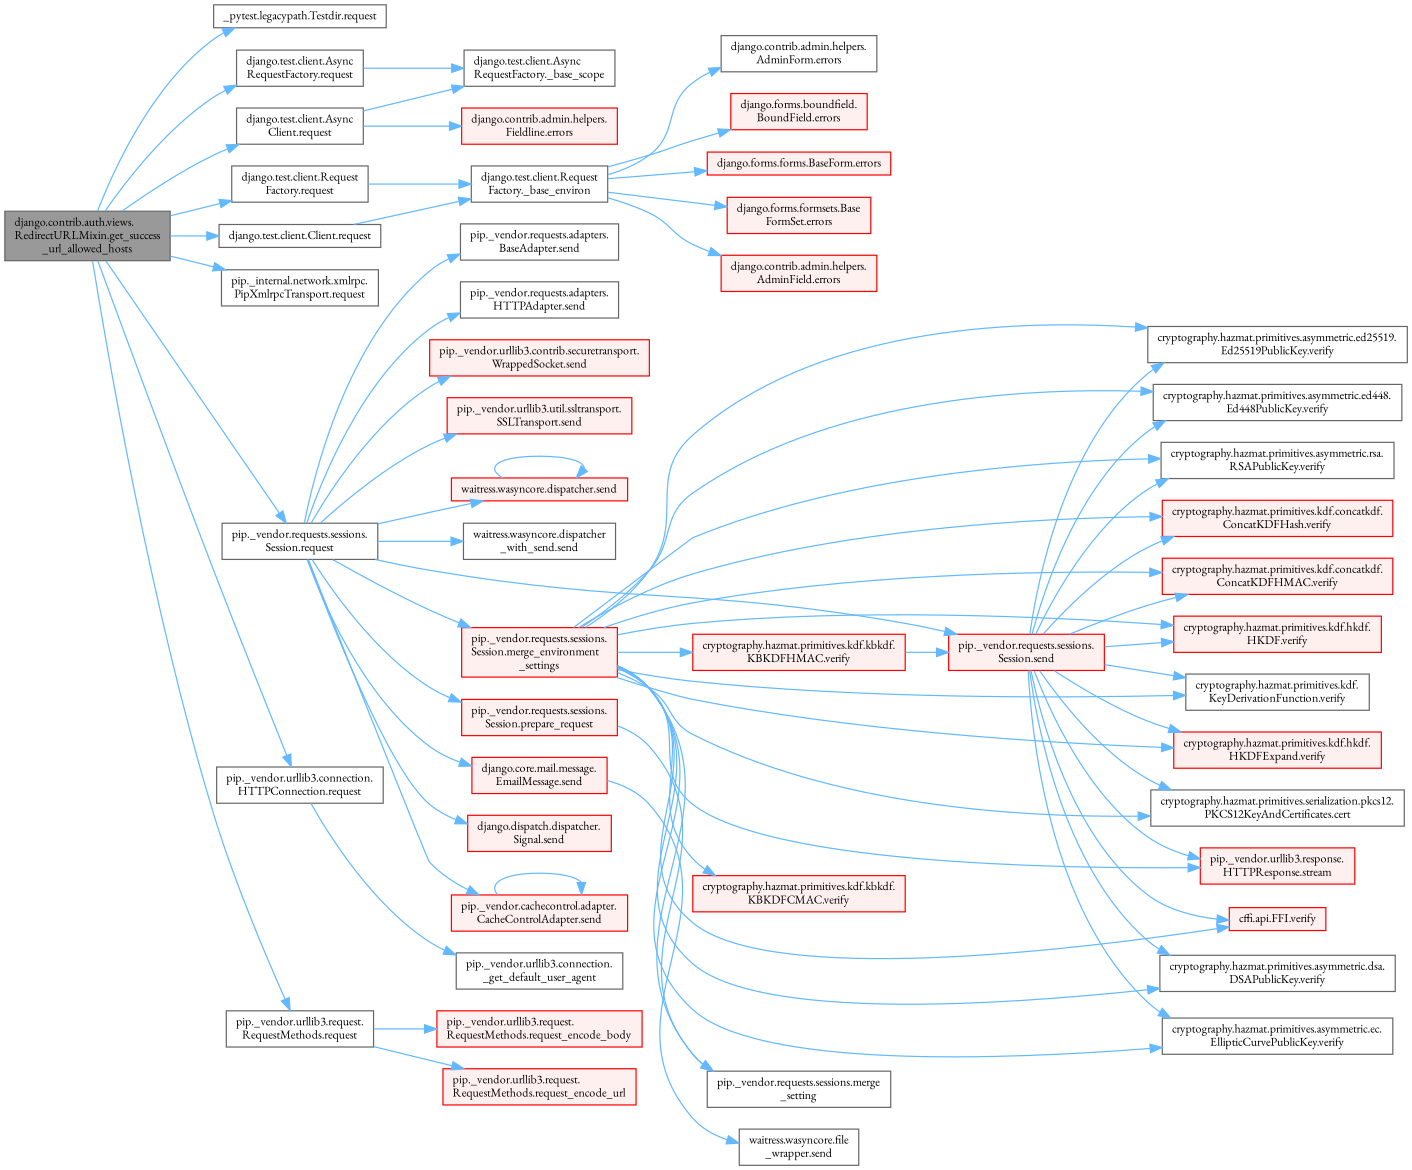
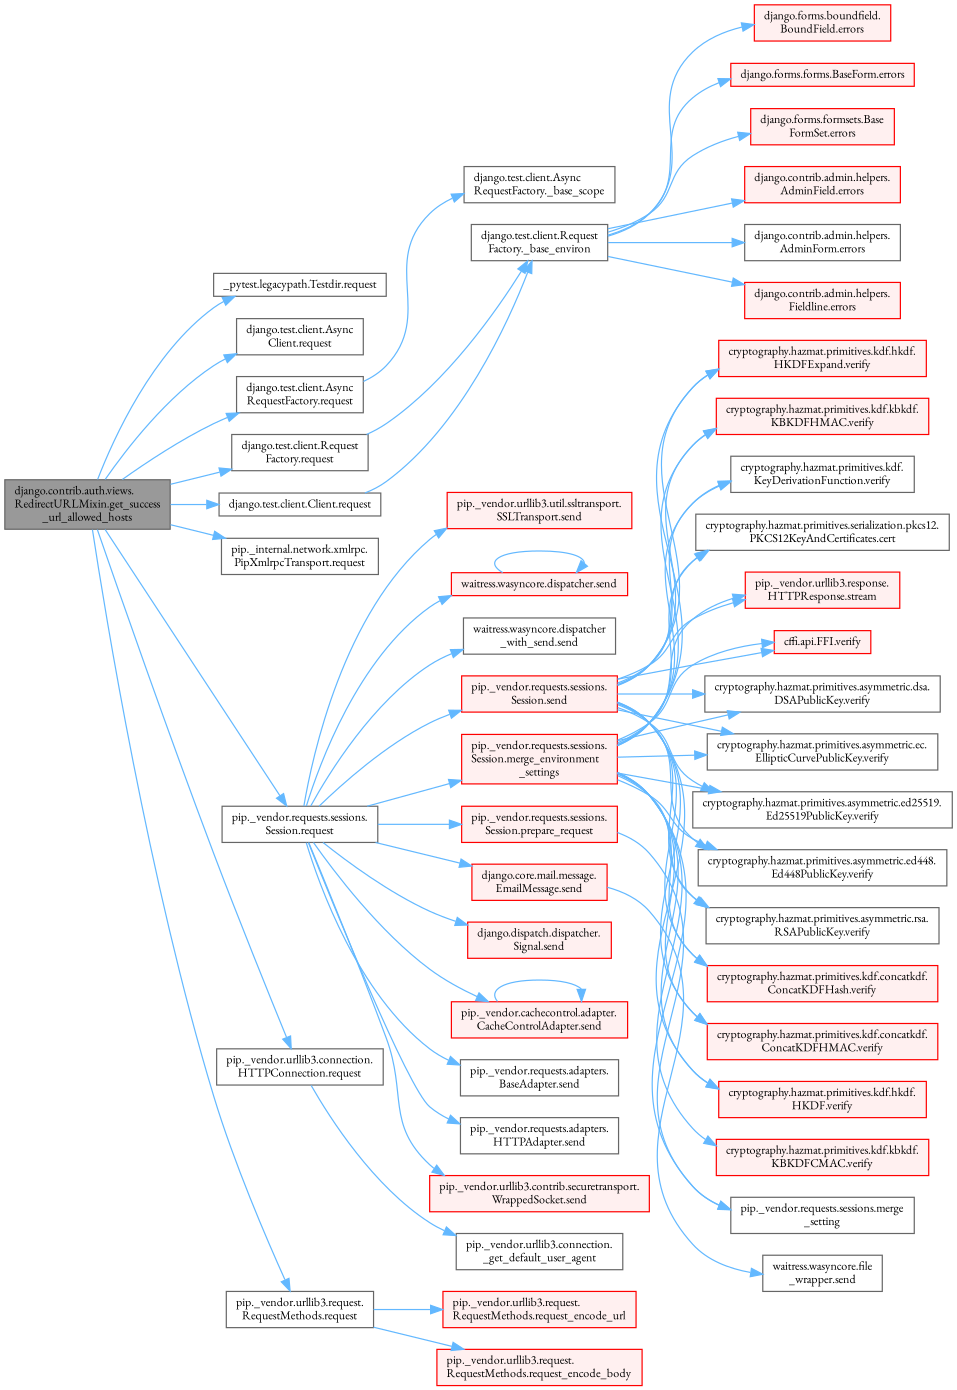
edge "django.test.client.Async Client.request" -> "django.test.client.Async RequestFactory._base_scope": removed
edge "django.test.client.Async Client.request" -> "django.contrib.admin.helpers. Fieldline.errors": now "django.test.client.Request Factory._base_environ" -> "django.contrib.admin.helpers. Fieldline.errors"
edge "cryptography.hazmat.primitives.kdf.kbkdf. KBKDFHMAC.verify" -> "pip._vendor.requests.sessions. Session.send": reversed
